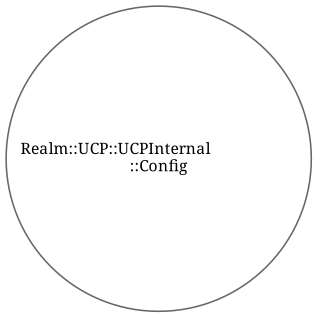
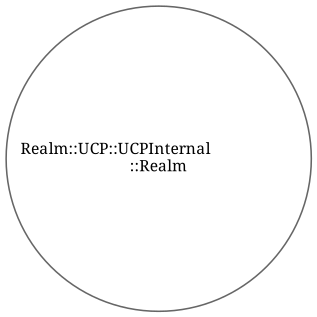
node "Realm::UCP::UCPInternal ::Config": label "Realm::UCP::UCPInternal ::Config" -> "Realm::UCP::UCPInternal ::Realm"
